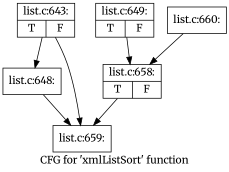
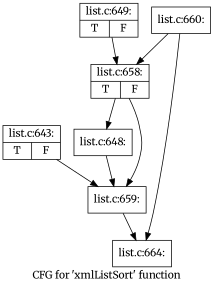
edge "list.c:643:" -> "list.c:648:": now "list.c:658:" -> "list.c:648:"
node "list.c:664:": added
